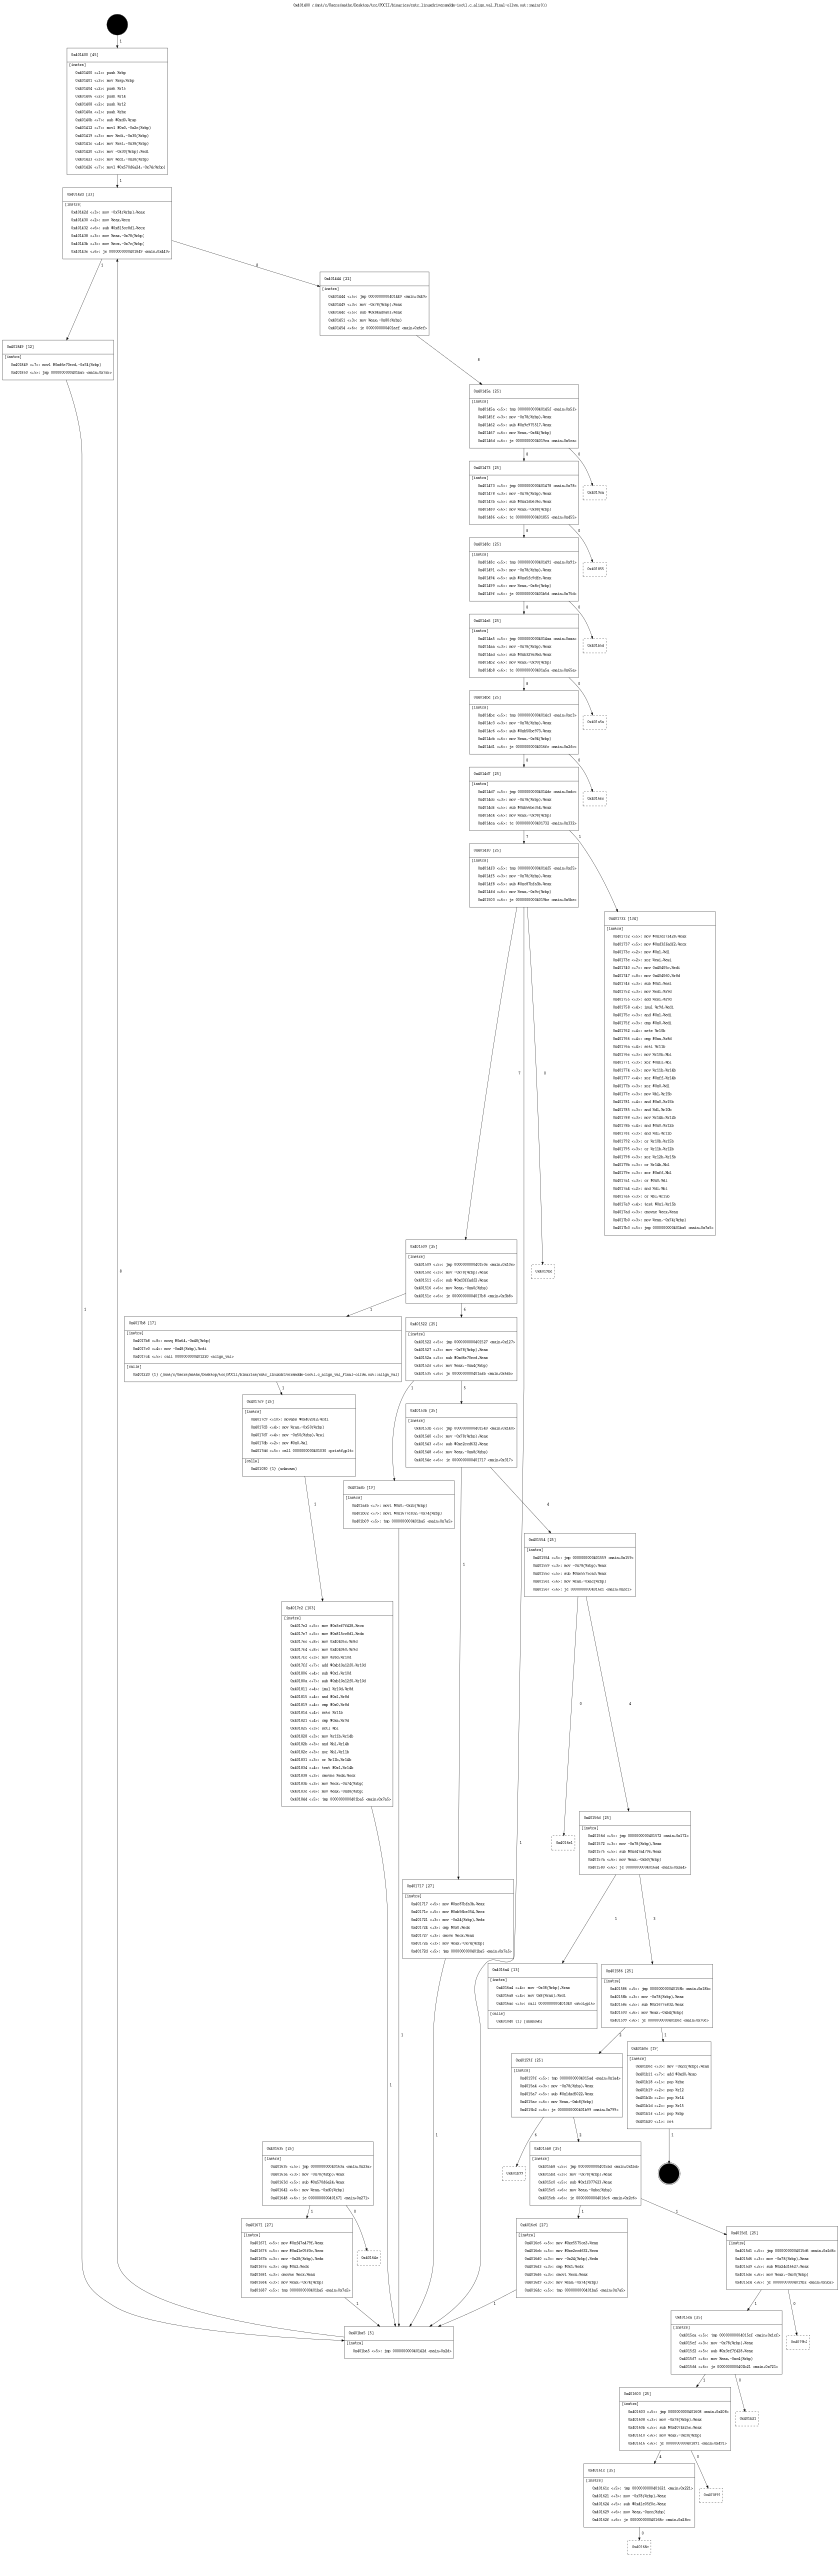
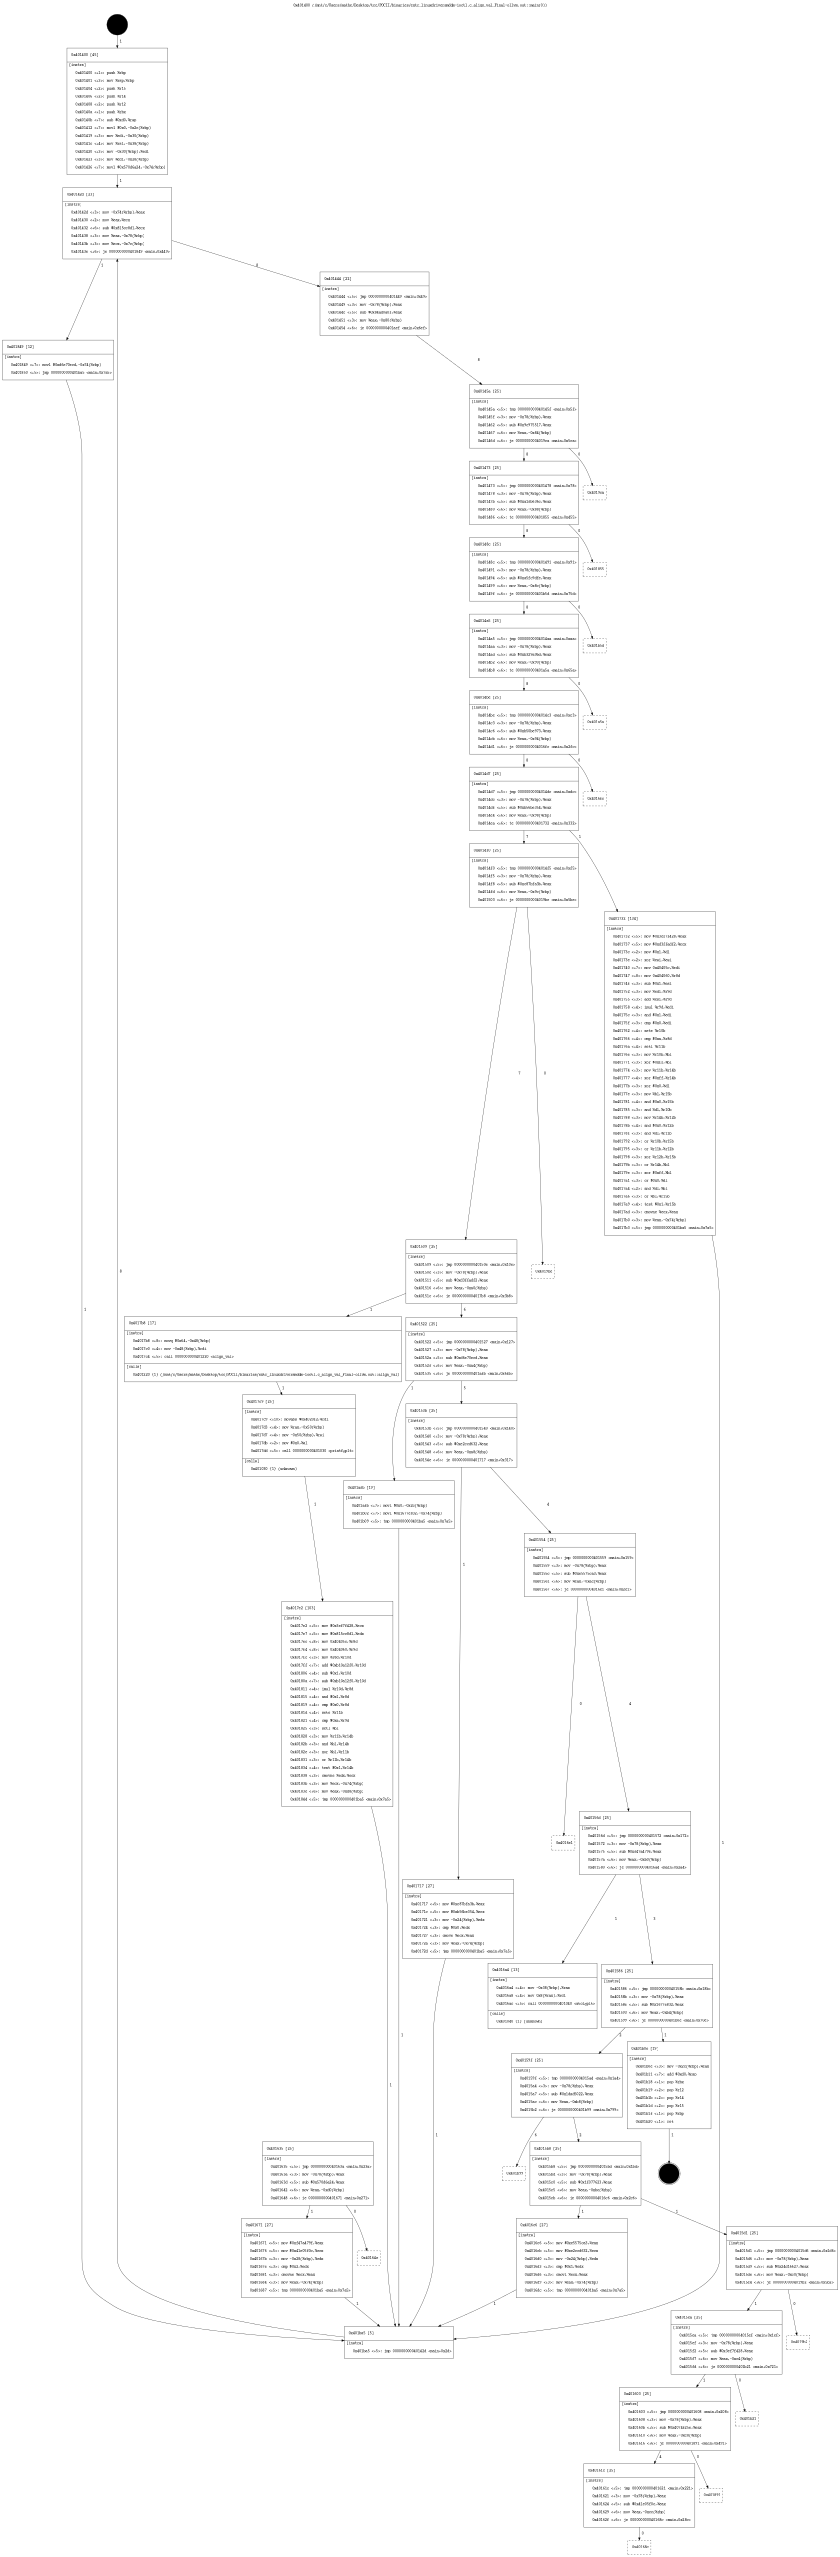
edge "0x4014f0 [25]" -> "0x401ba5 [5]": now "0x401732 [134]" -> "0x401ba5 [5]"
